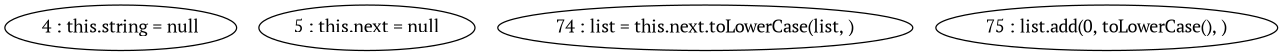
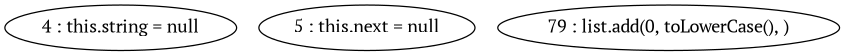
node "74 : list = this.next.toLowerCase(list, )": removed
node "75 : list.add(0, toLowerCase(), )": label "75 : list.add(0, toLowerCase(), )" -> "79 : list.add(0, toLowerCase(), )"
